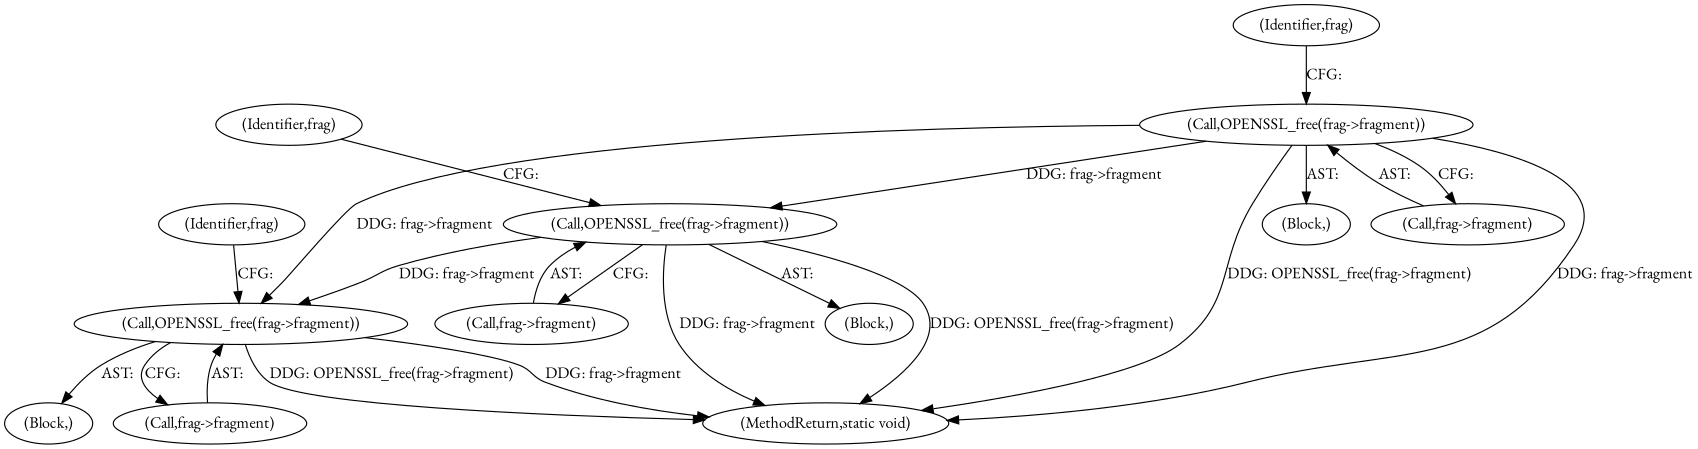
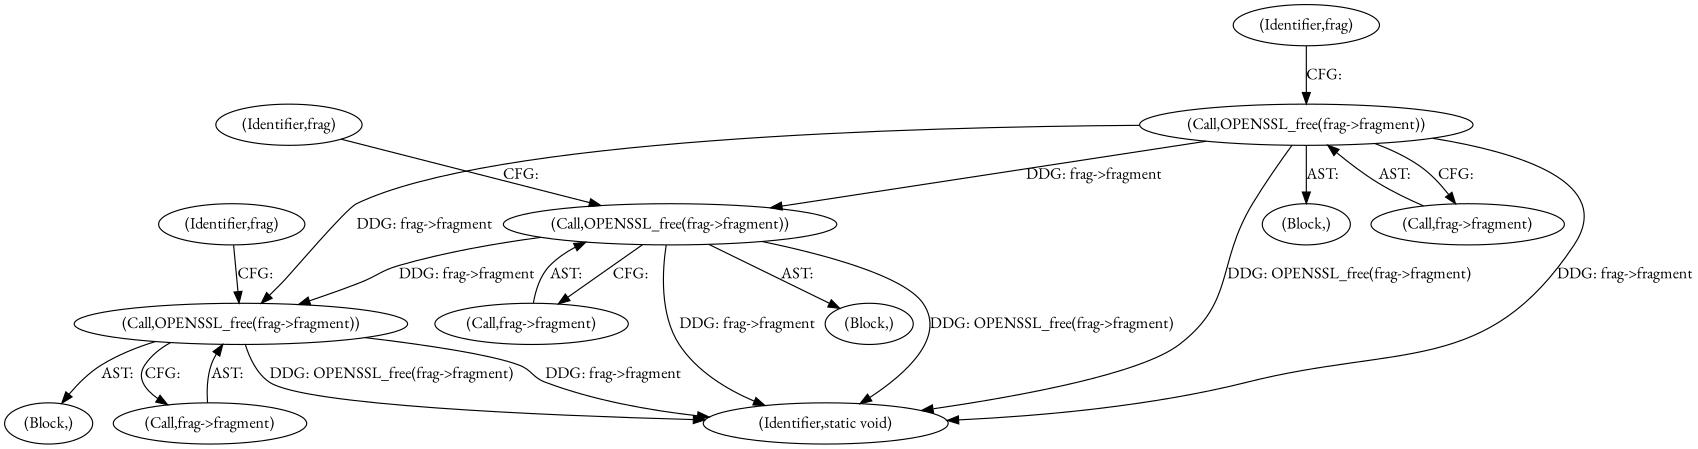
node "(MethodReturn,static void)": label "(MethodReturn,static void)" -> "(Identifier,static void)"
